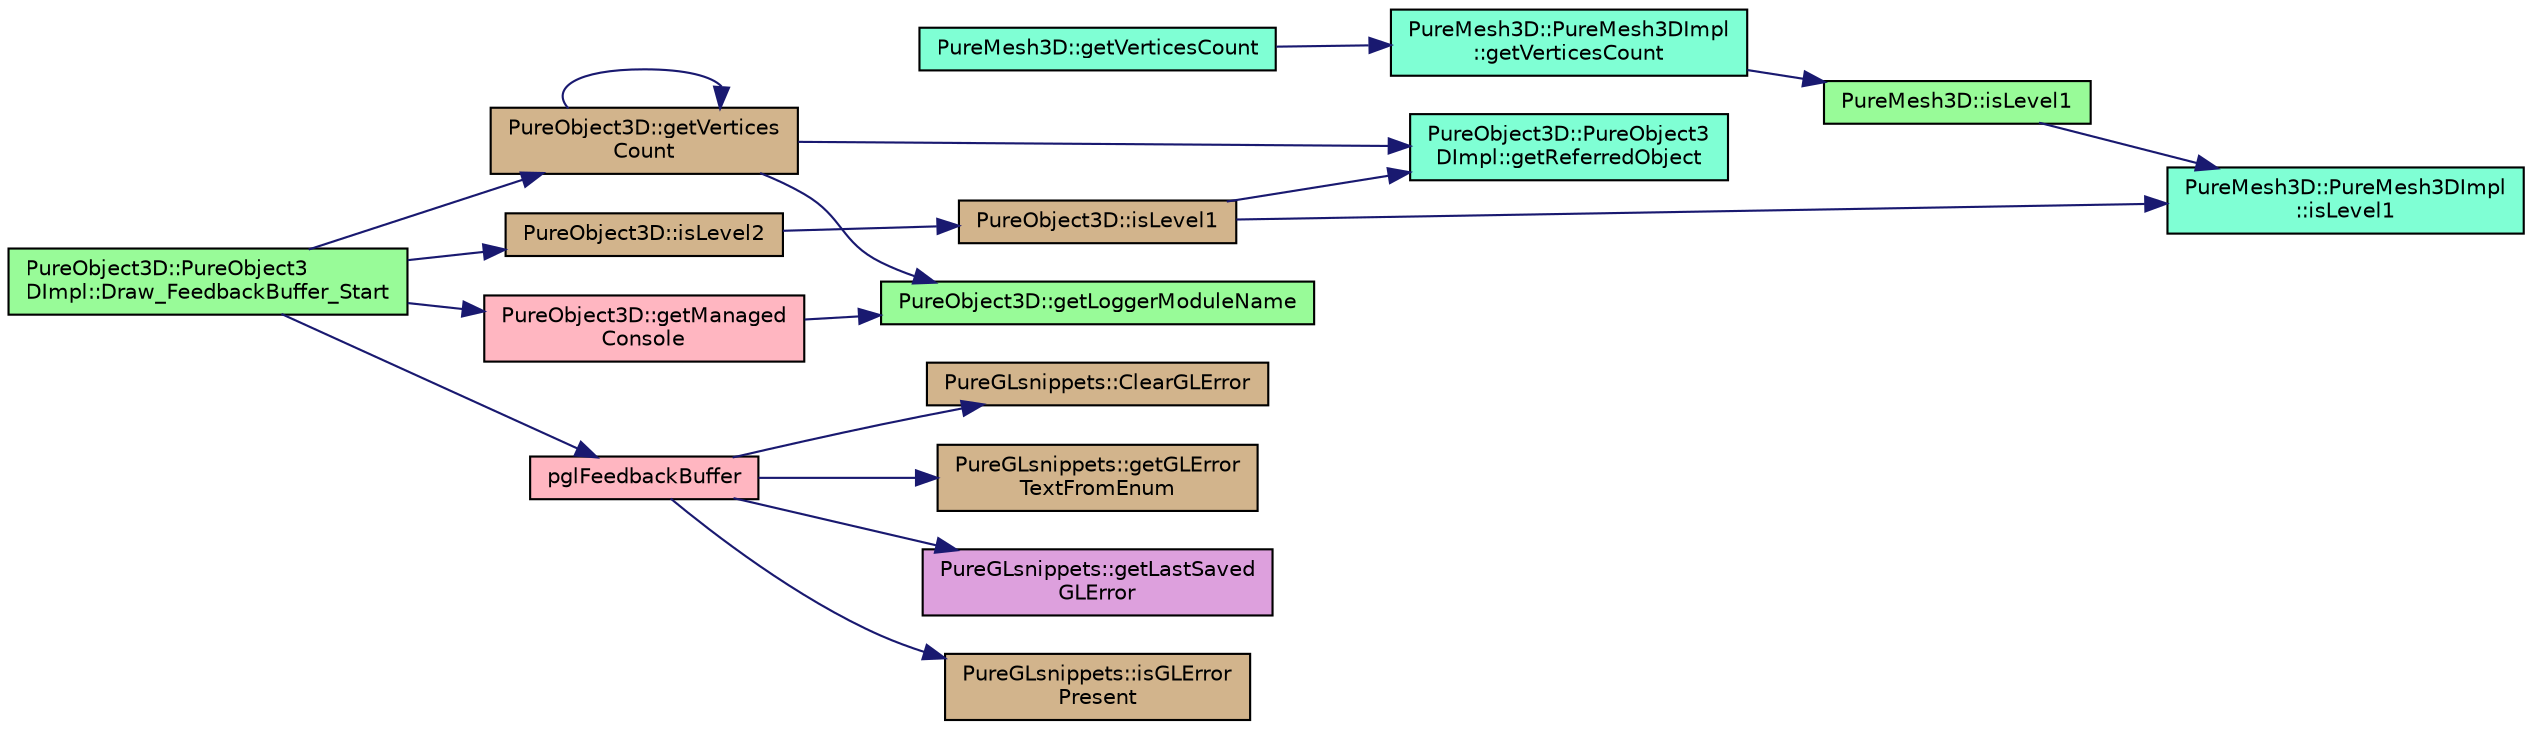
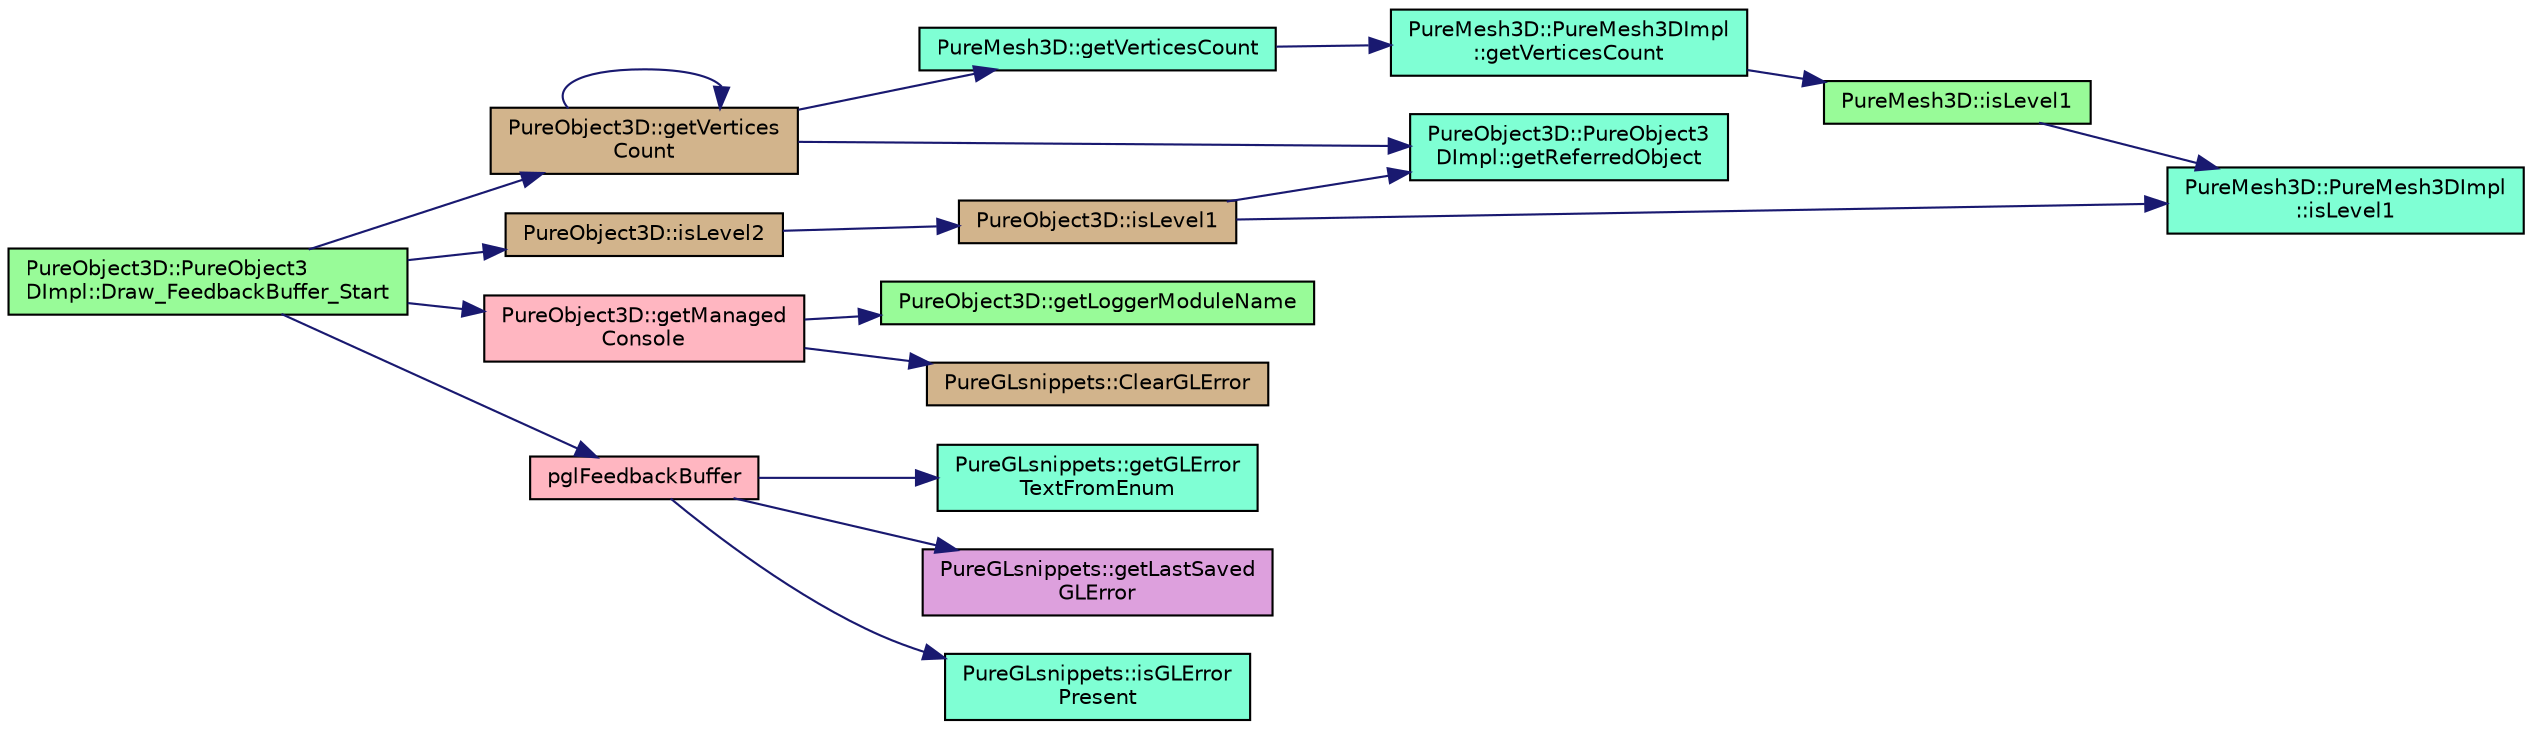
edge "PureObject3D::getVertices Count" -> "PureObject3D::getLoggerModuleName": now "PureObject3D::getVertices Count" -> "PureMesh3D::getVerticesCount"
edge "pglFeedbackBuffer" -> "PureGLsnippets::ClearGLError": now "PureObject3D::getManaged Console" -> "PureGLsnippets::ClearGLError"
node "PureGLsnippets::getGLError TextFromEnum": fillcolor tan -> aquamarine
node "PureGLsnippets::isGLError Present": fillcolor tan -> aquamarine
